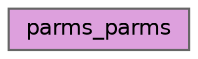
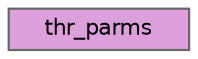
node "parms_parms": label "parms_parms" -> "thr_parms"
